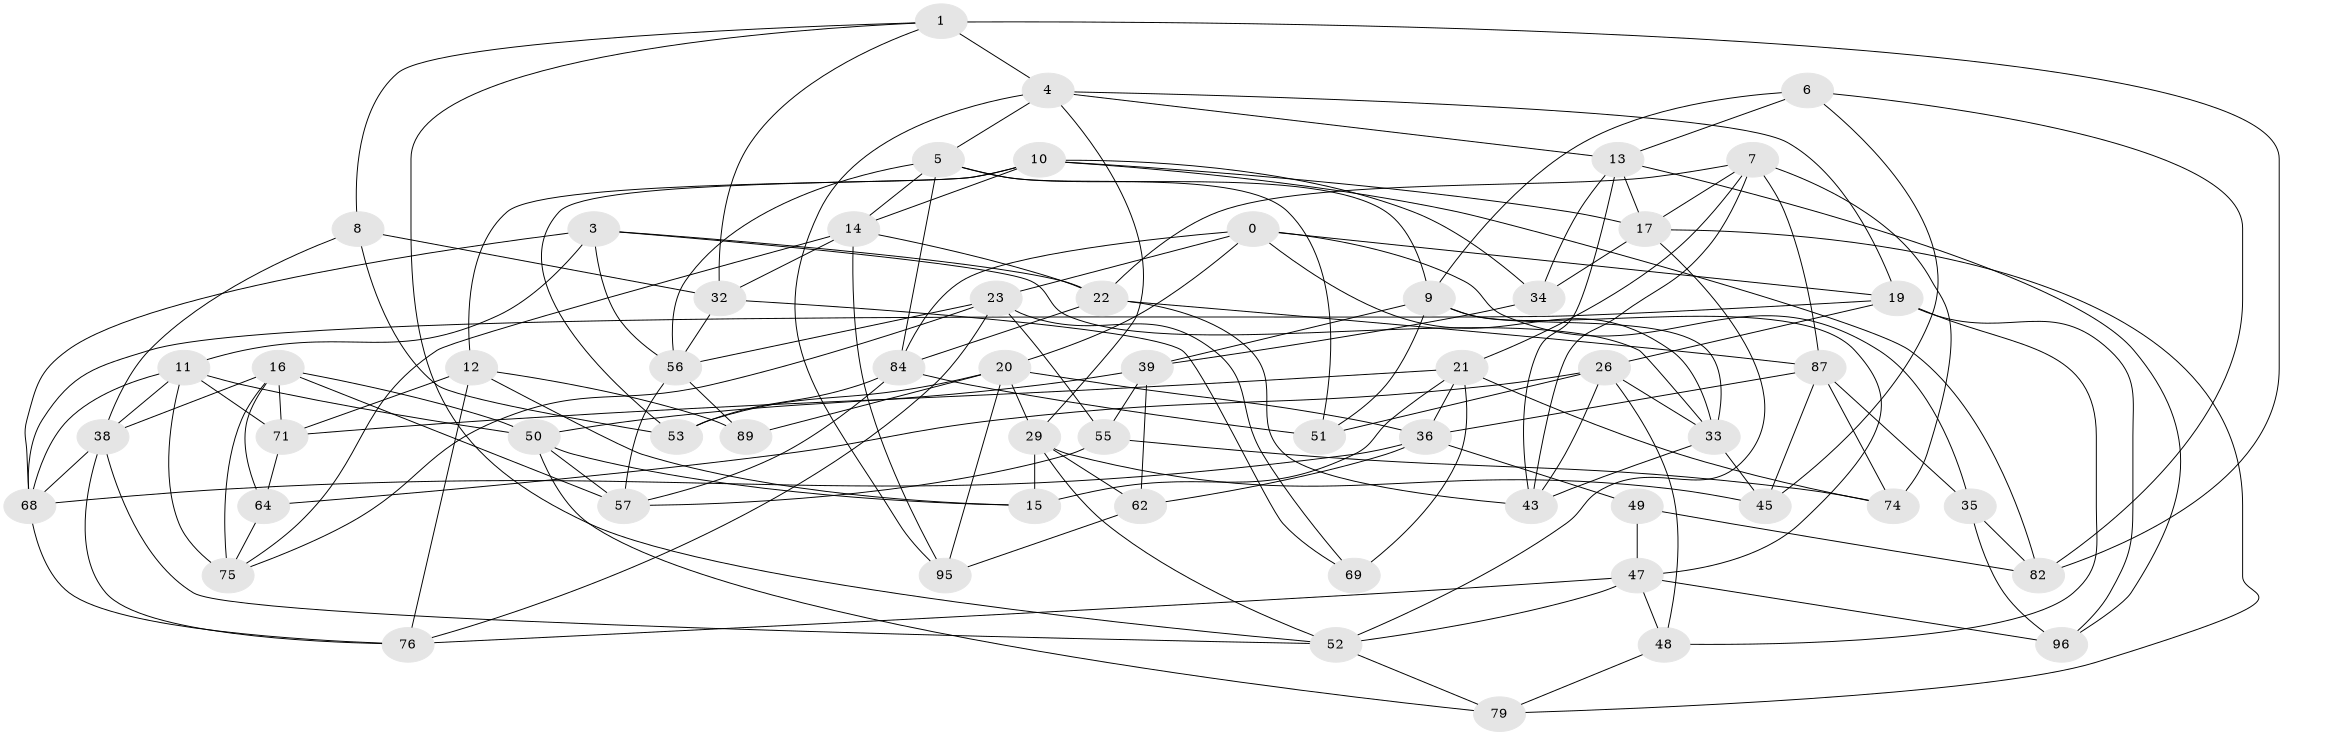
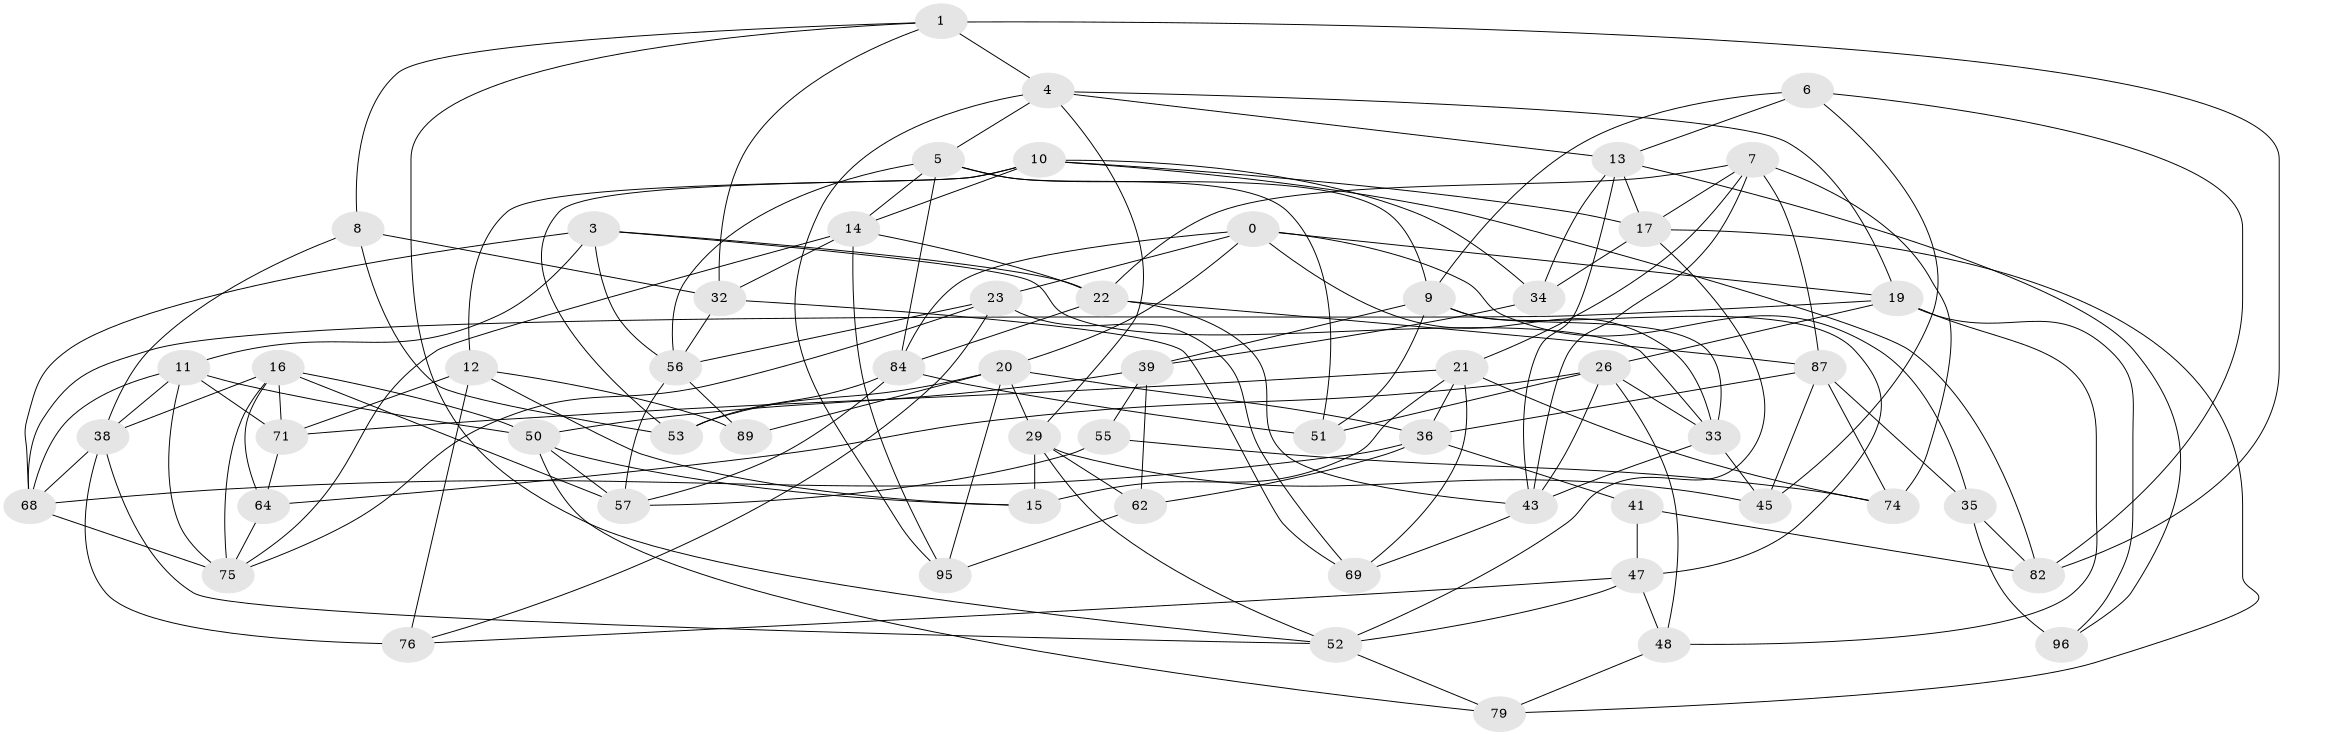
edge "23" -- "55": removed
node "49": label "49" -> "41"
edge "43" -- "69": added
edge "47" -- "96": removed
edge "68" -- "76": now "68" -- "75"
